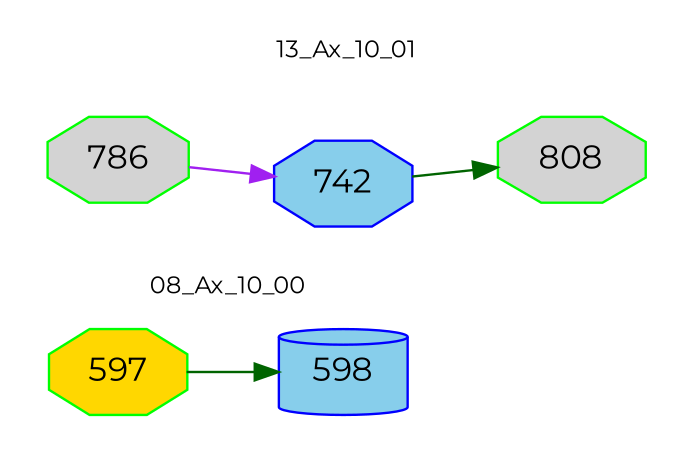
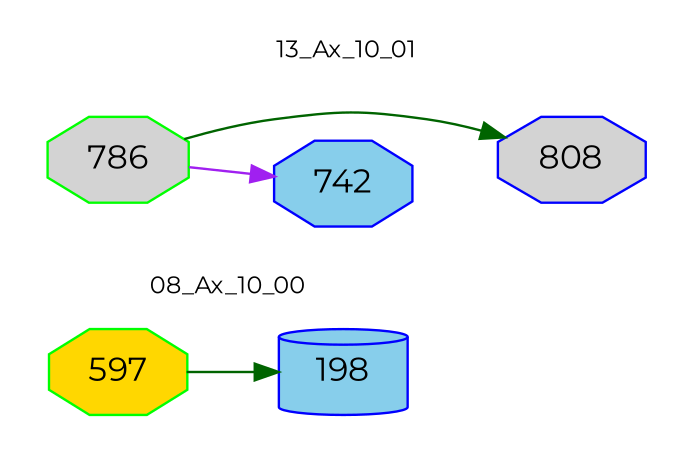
node "808": color green -> blue
edge "742" -> "808": now "786" -> "808"
node "598": label "598" -> "198"
